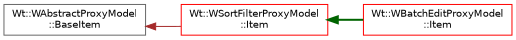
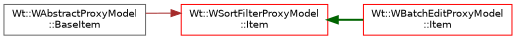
edge "Wt::WSortFilterProxyModel ::Item" -> "Wt::WAbstractProxyModel ::BaseItem": reversed
